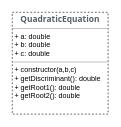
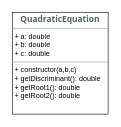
node "QuadraticEquation + a: double + b: double + c: double + constructor(a,b,c) + getDiscriminant(): double + getRoot1(): double + getRoot2(): double": style dashed -> solid
